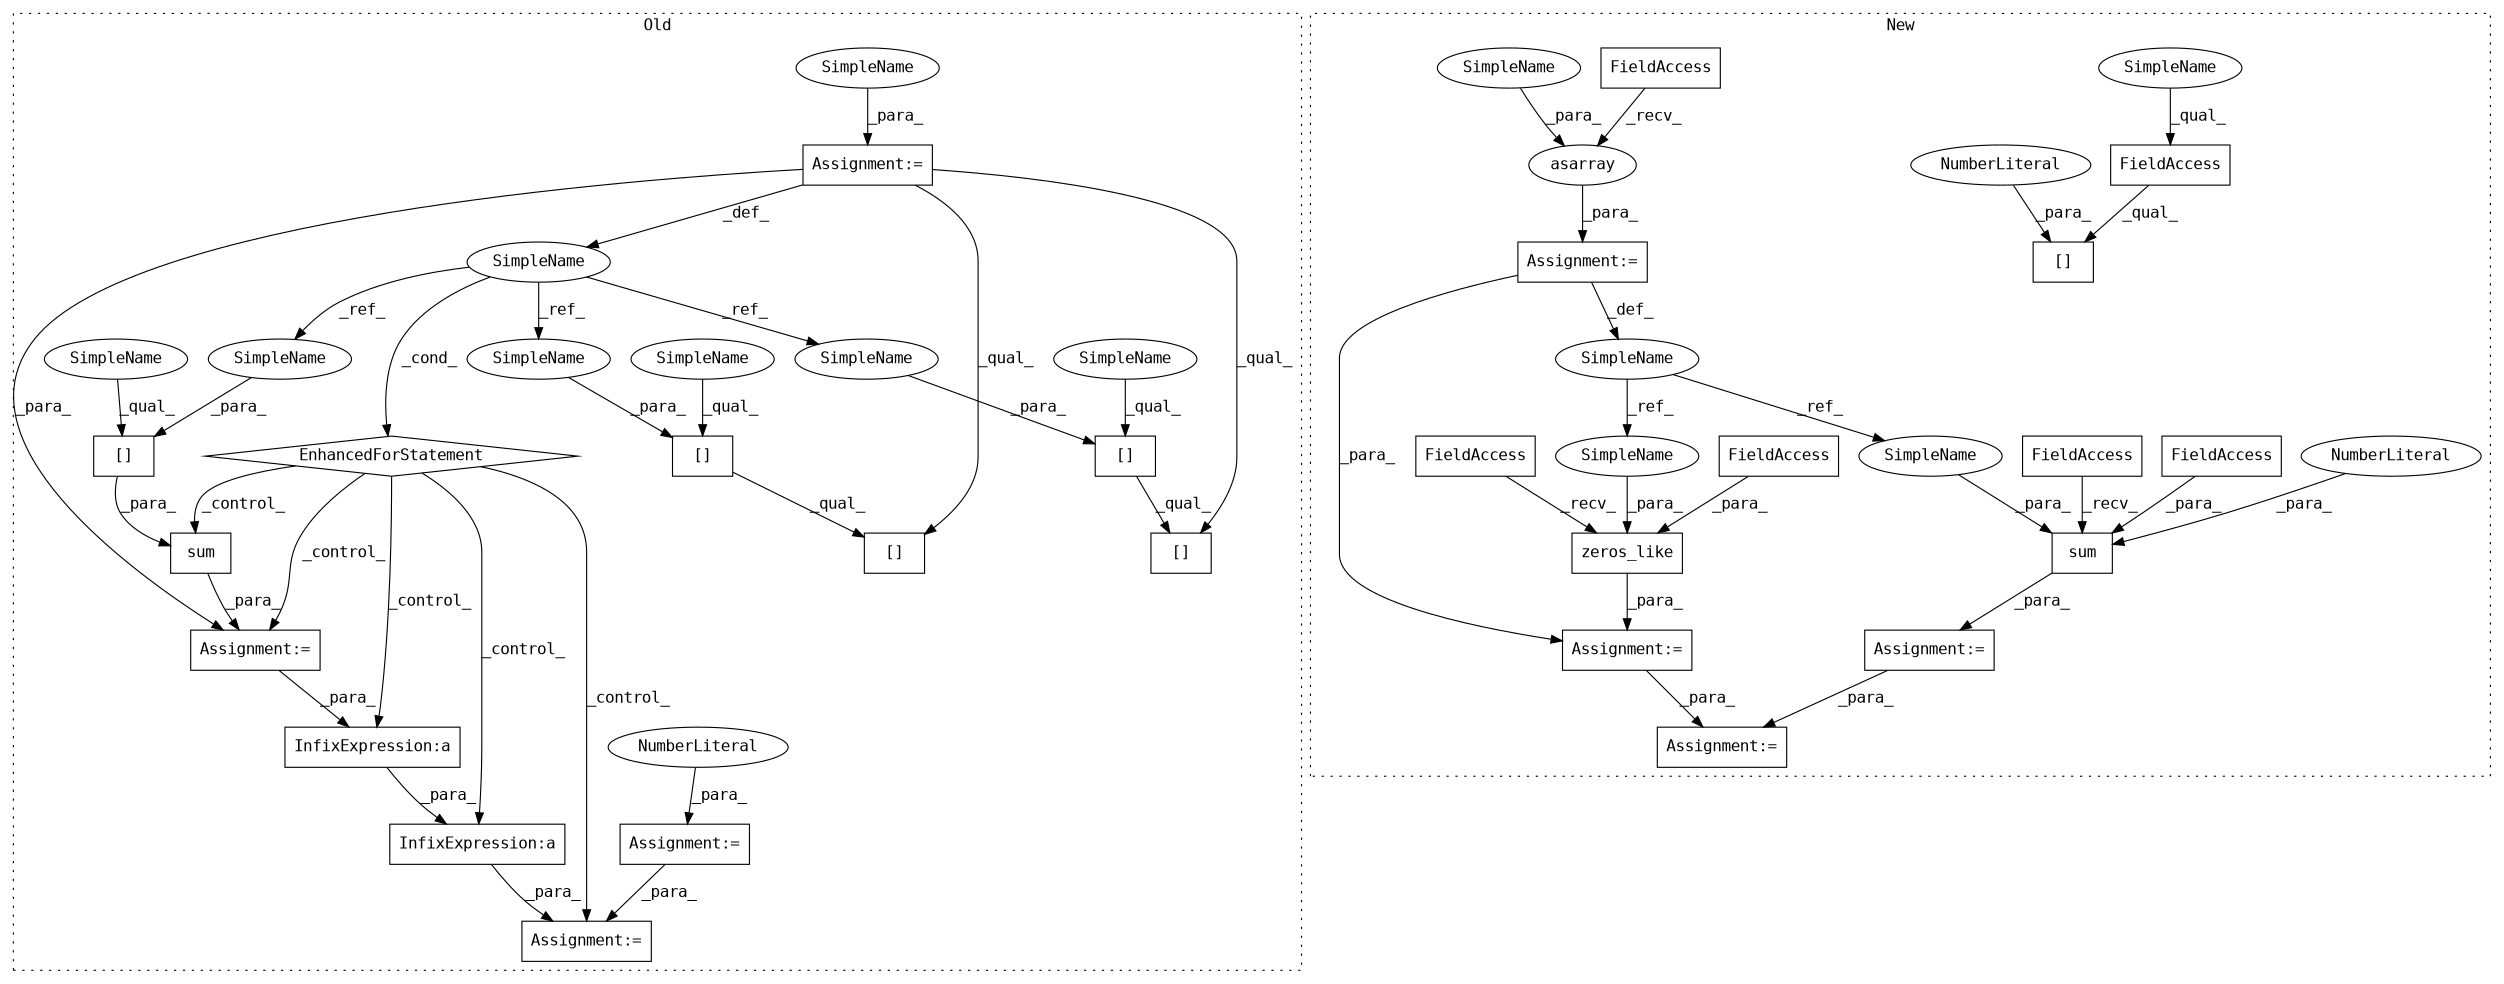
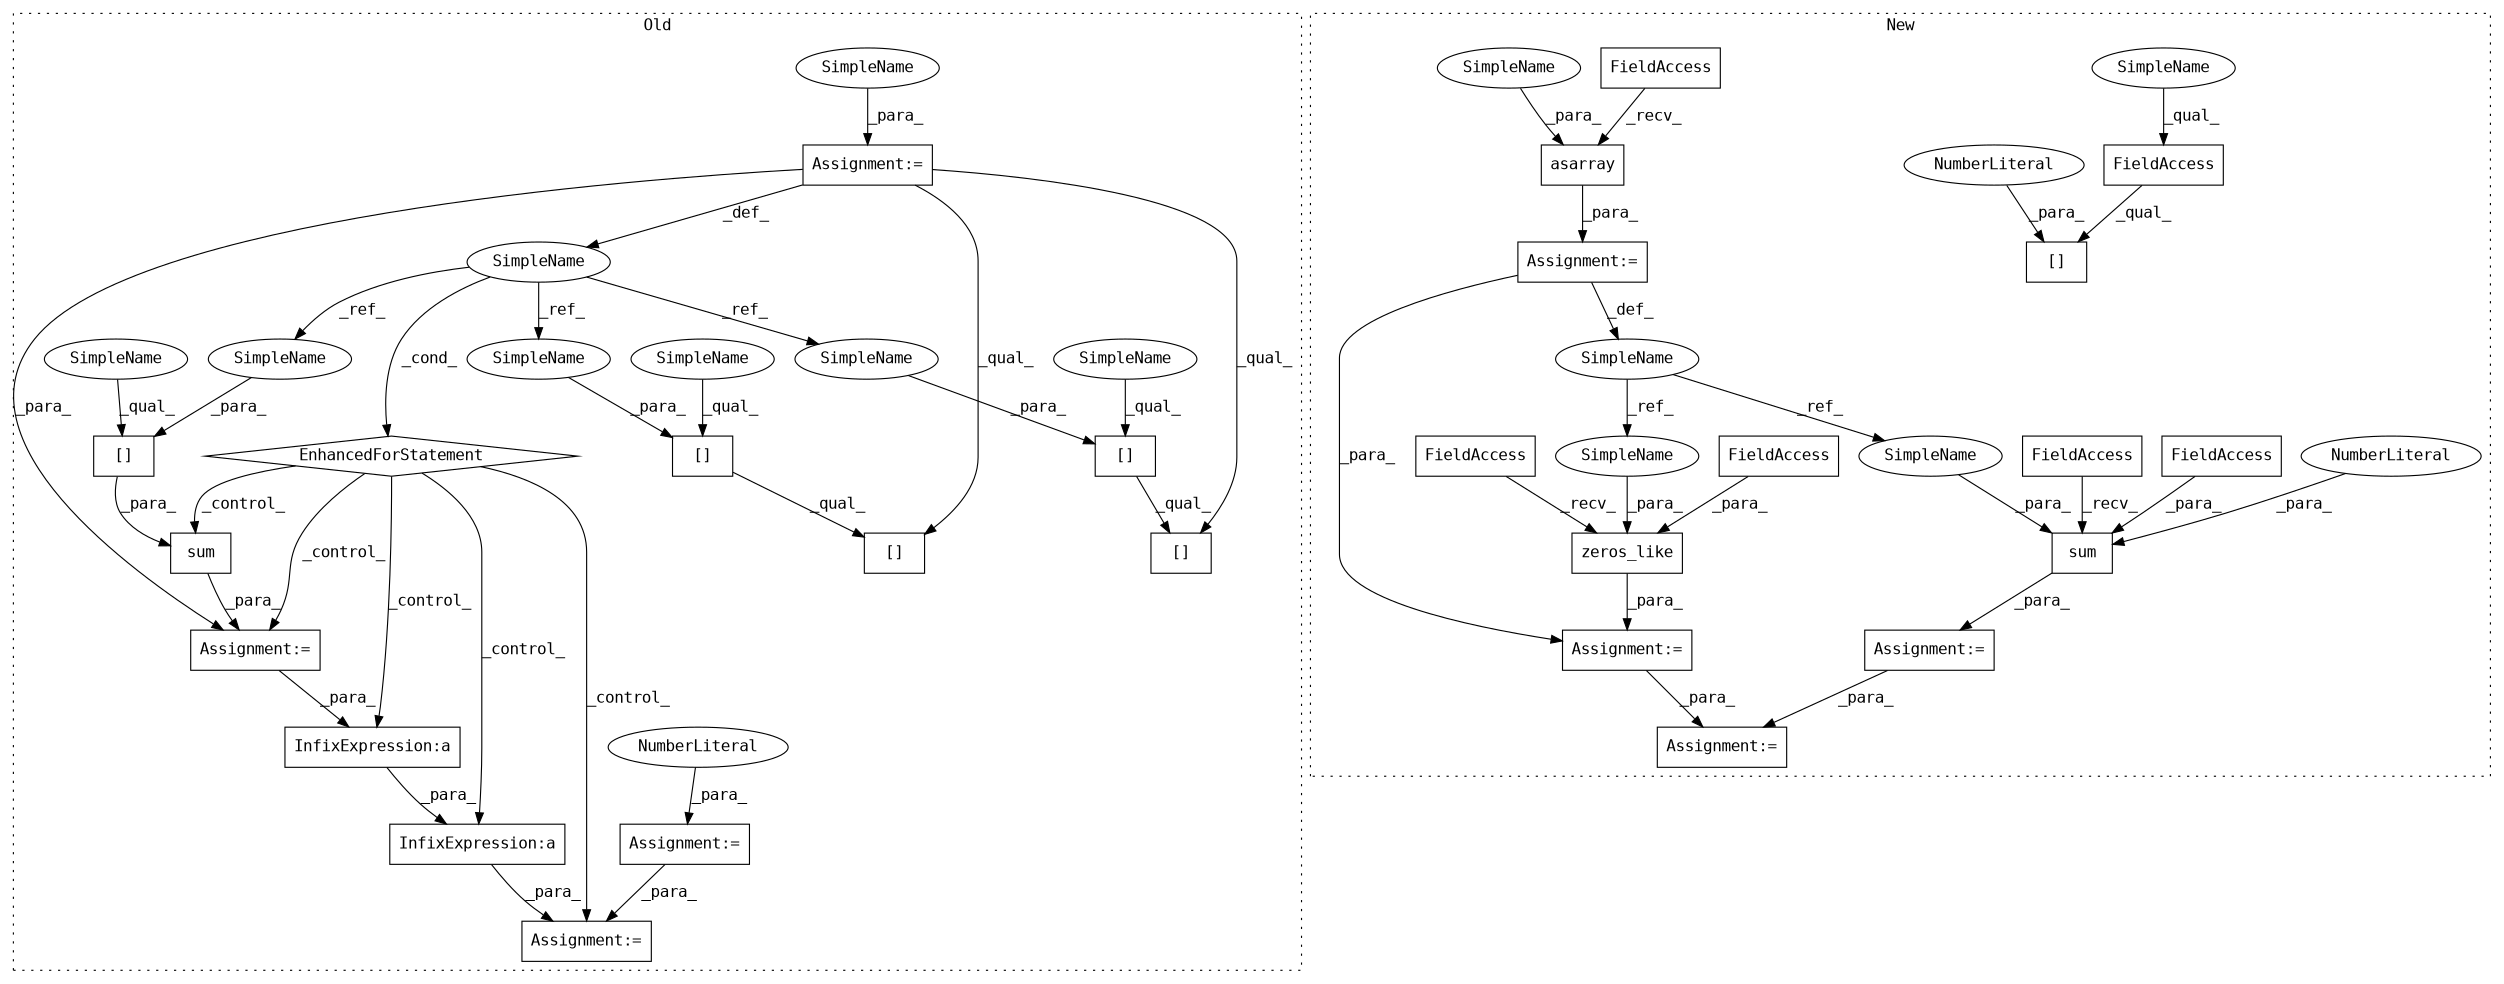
node "asarray": shape ellipse -> box
